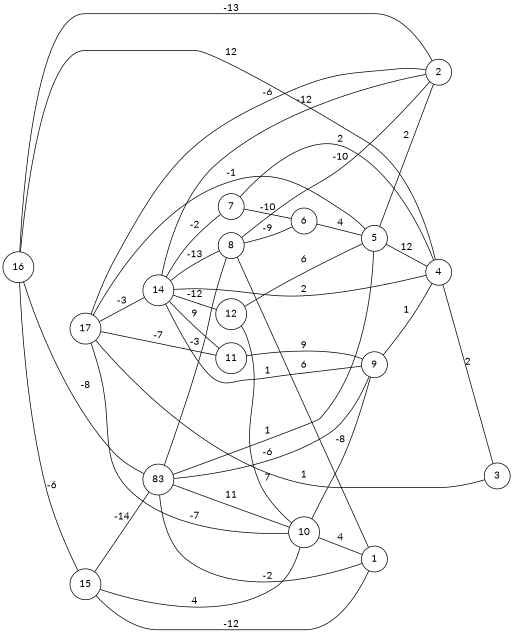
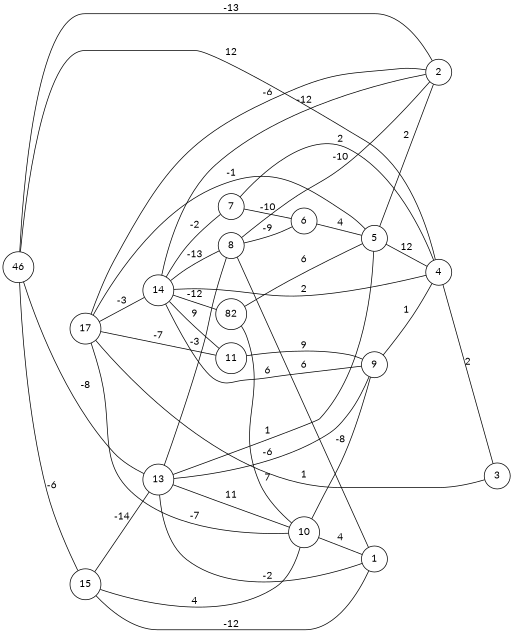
node "16": label "16" -> "46"
node "12": label "12" -> "82"
edge "14" -- "9": label "1" -> "6"
node "83": label "83" -> "13"
